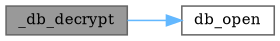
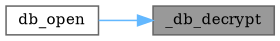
edge "_db_decrypt" -> "db_open": reversed
